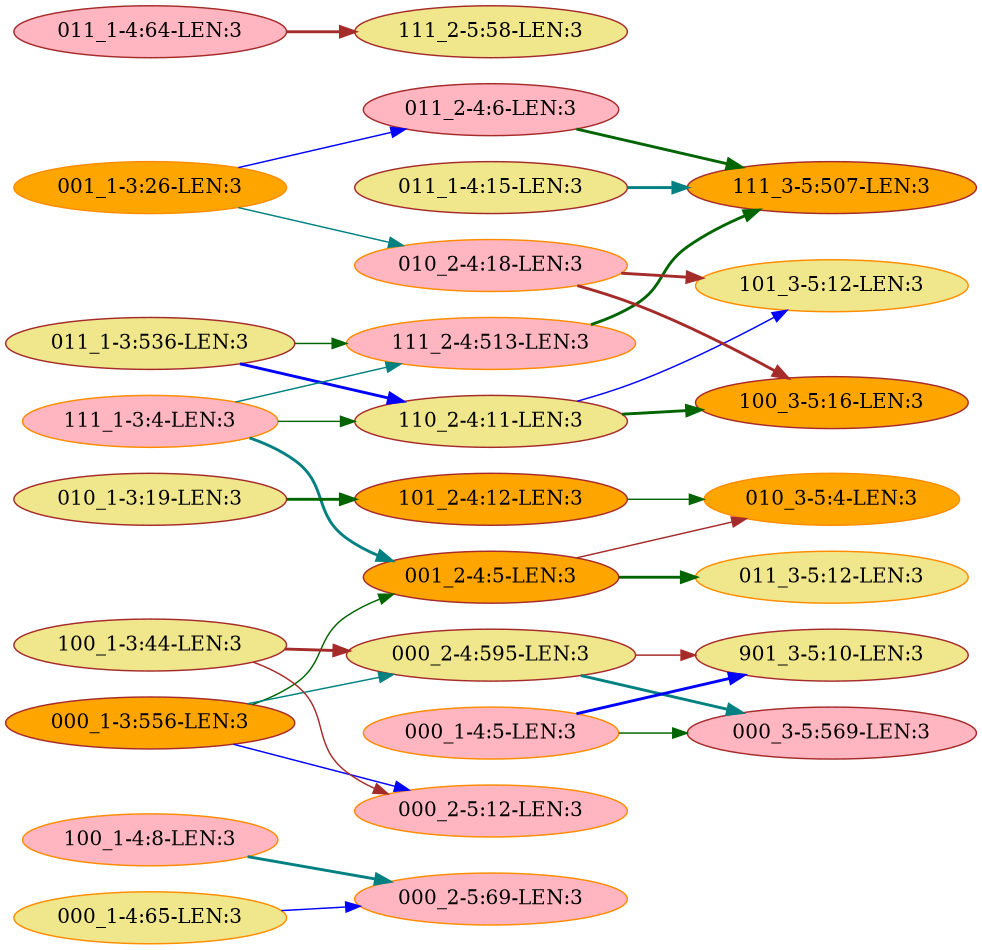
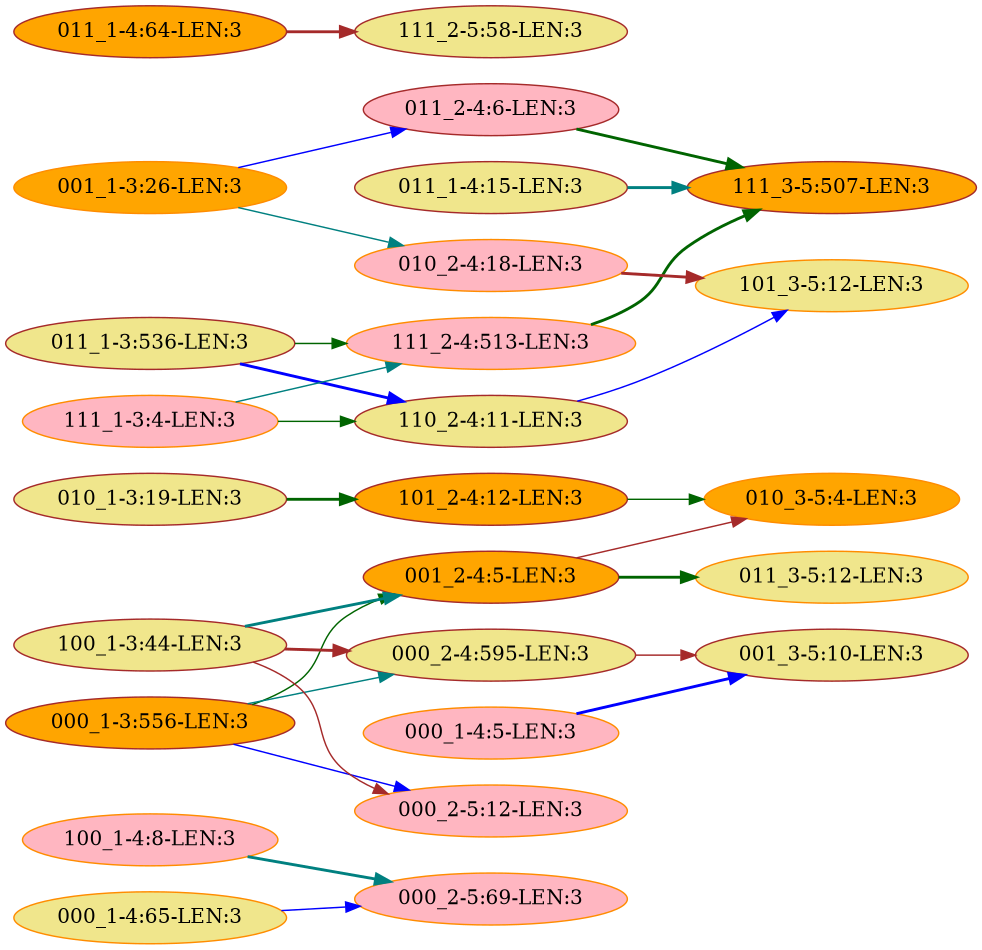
node "011_1-4:64-LEN:3": fillcolor lightpink -> orange
node "100_3-5:16-LEN:3": removed
edge "111_1-3:4-LEN:3" -> "001_2-4:5-LEN:3": now "100_1-3:44-LEN:3" -> "001_2-4:5-LEN:3"
node "901_3-5:10-LEN:3": label "901_3-5:10-LEN:3" -> "001_3-5:10-LEN:3"
node "000_3-5:569-LEN:3": removed
